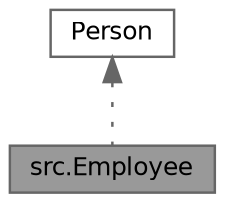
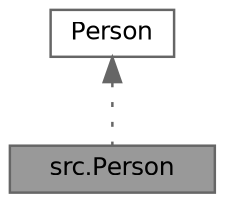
node "src.Employee": label "src.Employee" -> "src.Person"
